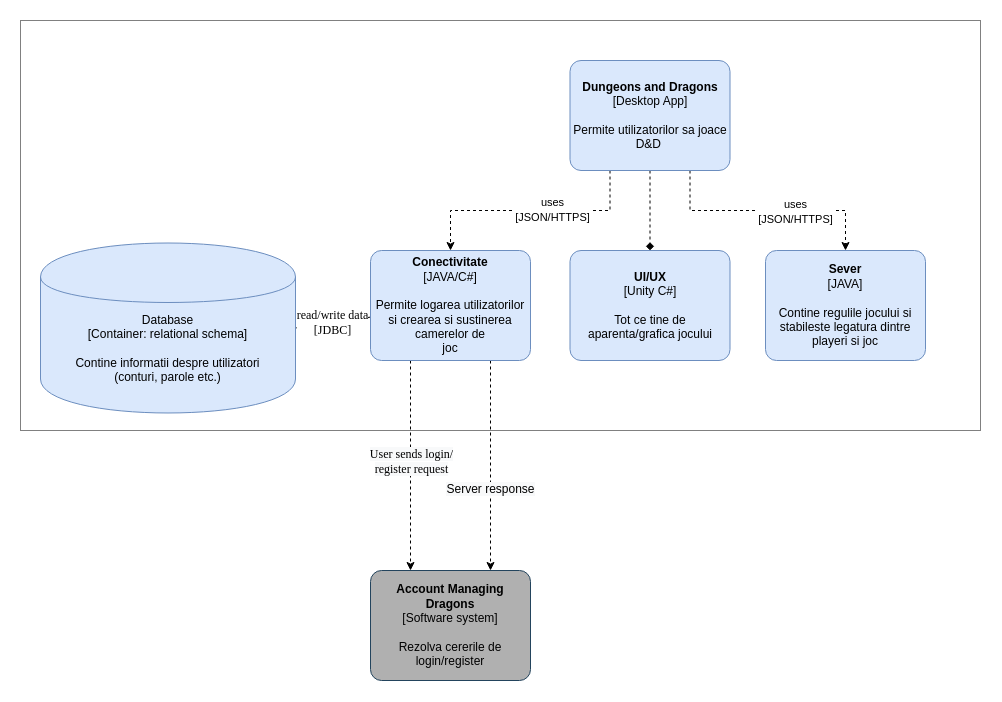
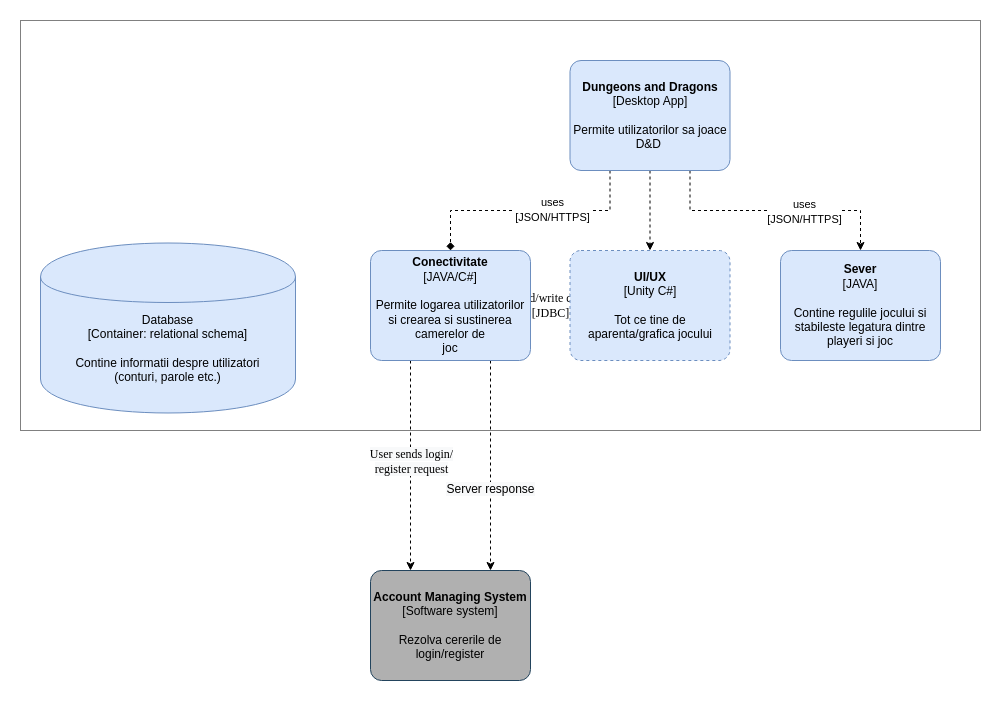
edge "Dungeons and Dragons [Desktop App] Permite utilizatorilor sa joace D&D" -> "UI/UX [Unity C#] Tot ce tine de aparenta/grafica jocului": arrowhead diamond -> classic
edge "Dungeons and Dragons [Desktop App] Permite utilizatorilor sa joace D&D" -> "Conectivitate [JAVA/C#] Permite logarea utilizatorilor si crearea si sustinerea camerelor de joc": arrowhead classic -> diamond
node "UI/UX [Unity C#] Tot ce tine de aparenta/grafica jocului": style solid -> dashed
node "Sever [JAVA] Contine regulile jocului si stabileste legatura dintre playeri si joc": moved (846, 306) -> (861, 306)
edge "Conectivitate [JAVA/C#] Permite logarea utilizatorilor si crearea si sustinerea camerelor de joc" -> "Database [Container: relational schema] Contine informatii despre utilizatori (conturi, parole etc.)": now "Conectivitate [JAVA/C#] Permite logarea utilizatorilor si crearea si sustinerea camerelor de joc" -> "UI/UX [Unity C#] Tot ce tine de aparenta/grafica jocului"
node "Account Managing Dragons [Software system] Rezolva cererile de login/register": label "Account Managing Dragons [Software system] Rezolva cererile de login/register" -> "Account Managing System [Software system] Rezolva cererile de login/register"
